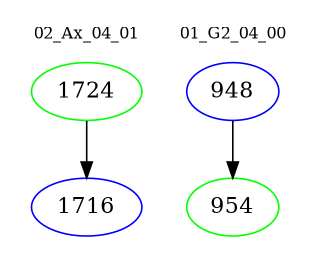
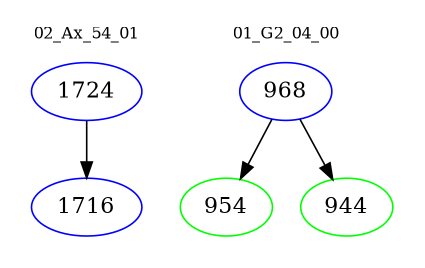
cluster "02_Ax_04_01": label "02_Ax_04_01" -> "02_Ax_54_01"
node "1724": color green -> blue
node "948": label "948" -> "968"
node "944": added
